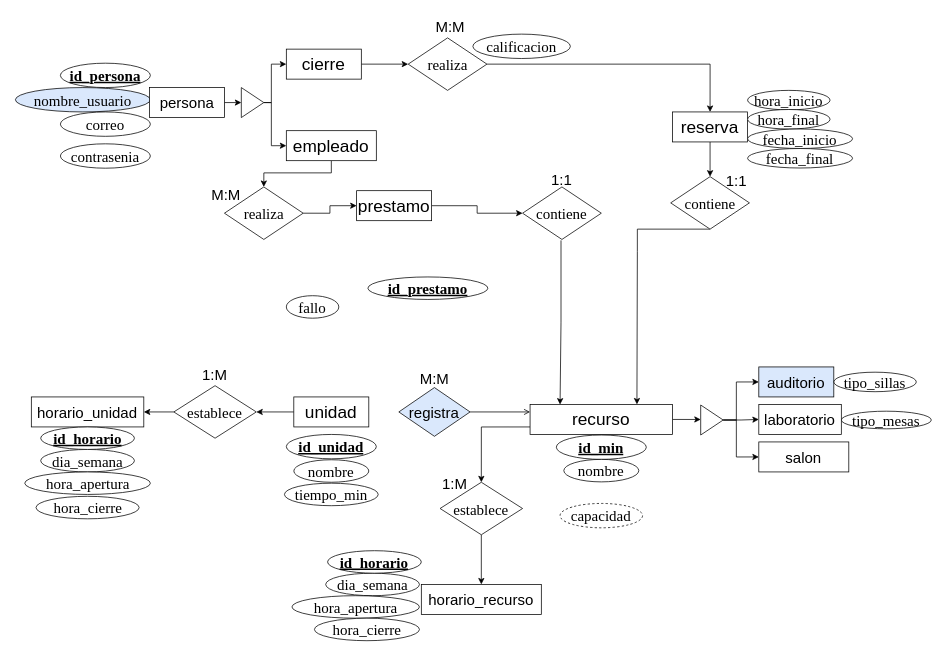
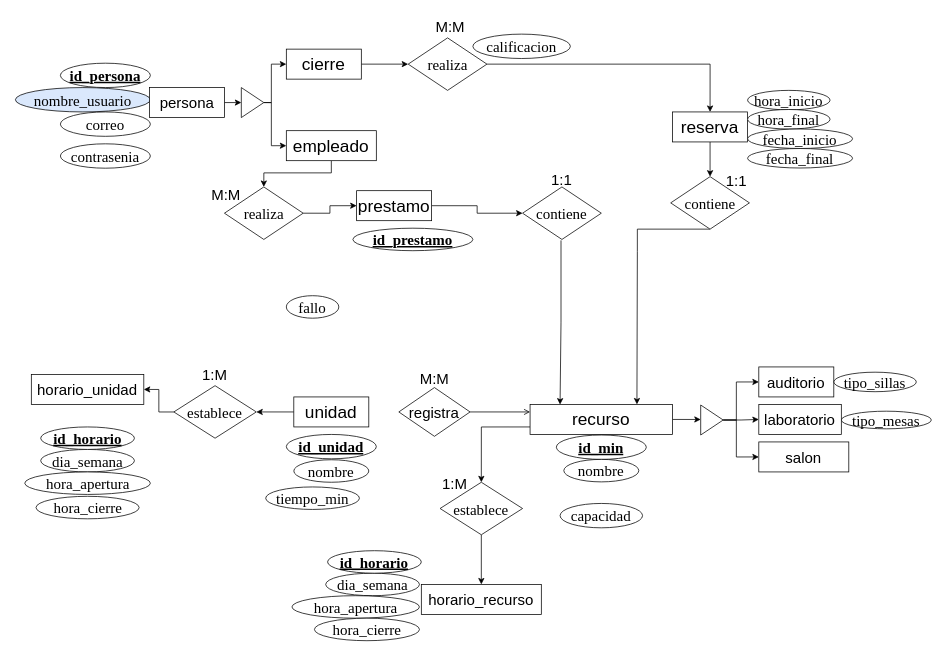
node "id_prestamo": moved (428, 288) -> (413, 239)
node "auditorio": fillcolor #dae8fc -> #ffffff
node "horario_unidad": moved (88, 412) -> (88, 389)
node "registra": fillcolor #dae8fc -> #ffffff
node "tiempo_min": moved (331, 494) -> (313, 498)
node "capacidad": style dashed -> solid
